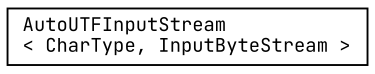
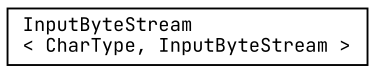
node "AutoUTFInputStream < CharType, InputByteStream >": label "AutoUTFInputStream < CharType, InputByteStream >" -> "InputByteStream < CharType, InputByteStream >"
